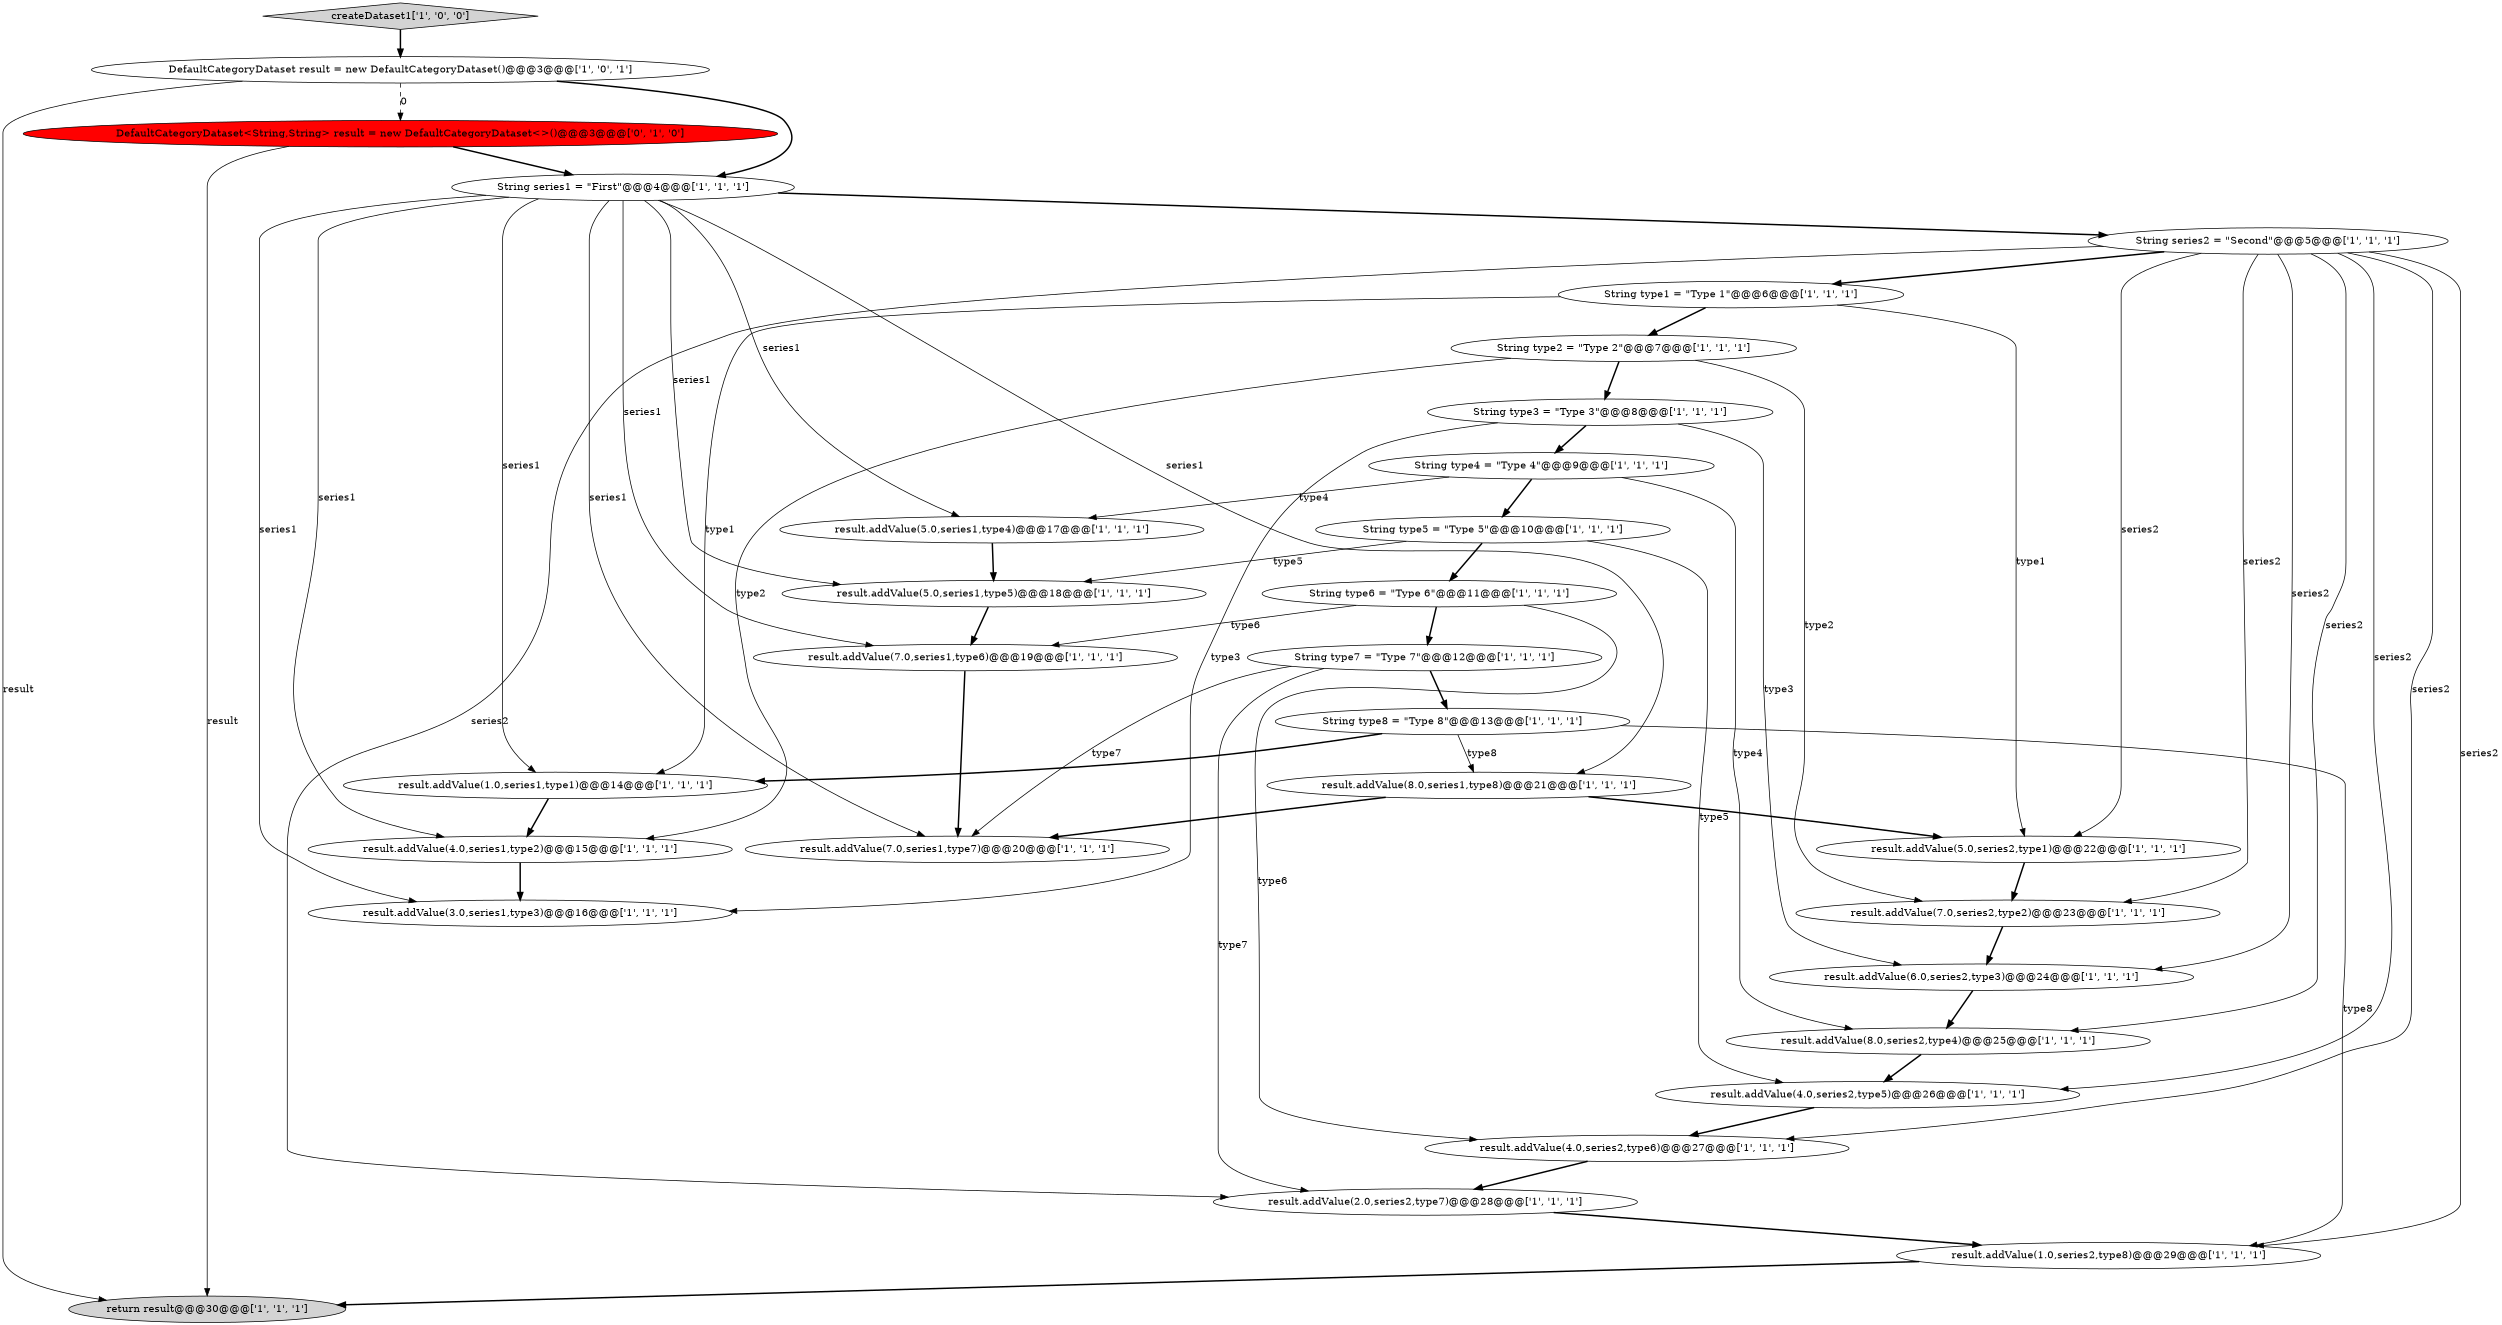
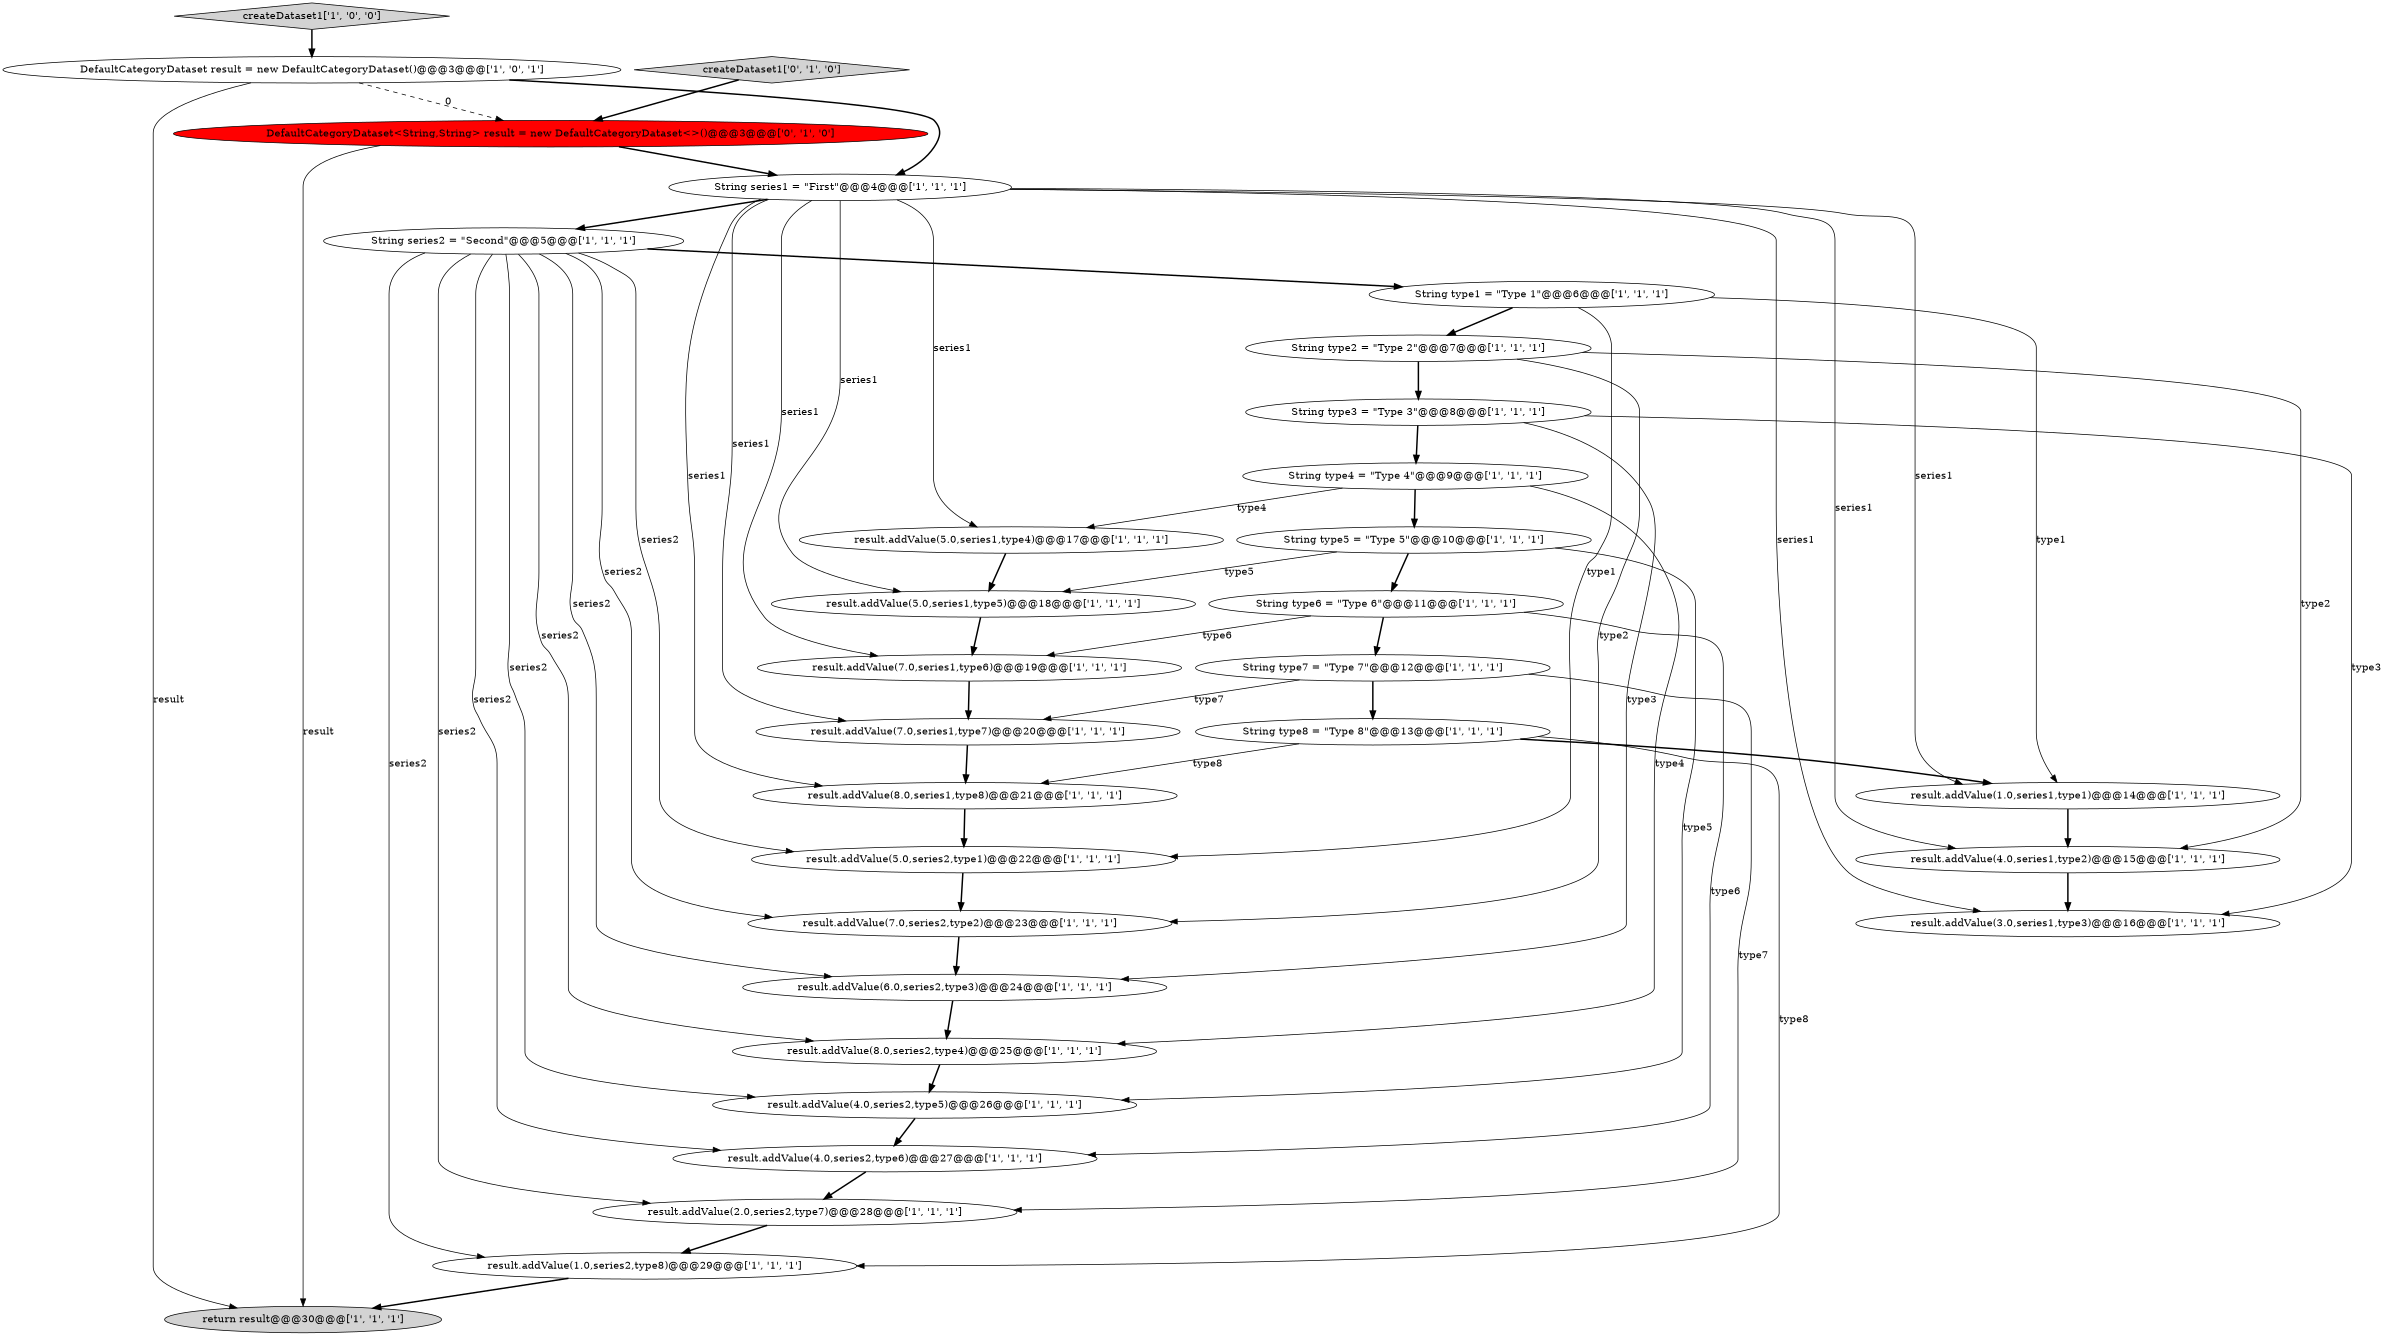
node "createDataset1['0', '1', '0']": added
edge "result.addValue(8.0,series1,type8)@@@21@@@['1', '1', '1']" -> "result.addValue(7.0,series1,type7)@@@20@@@['1', '1', '1']": reversed
